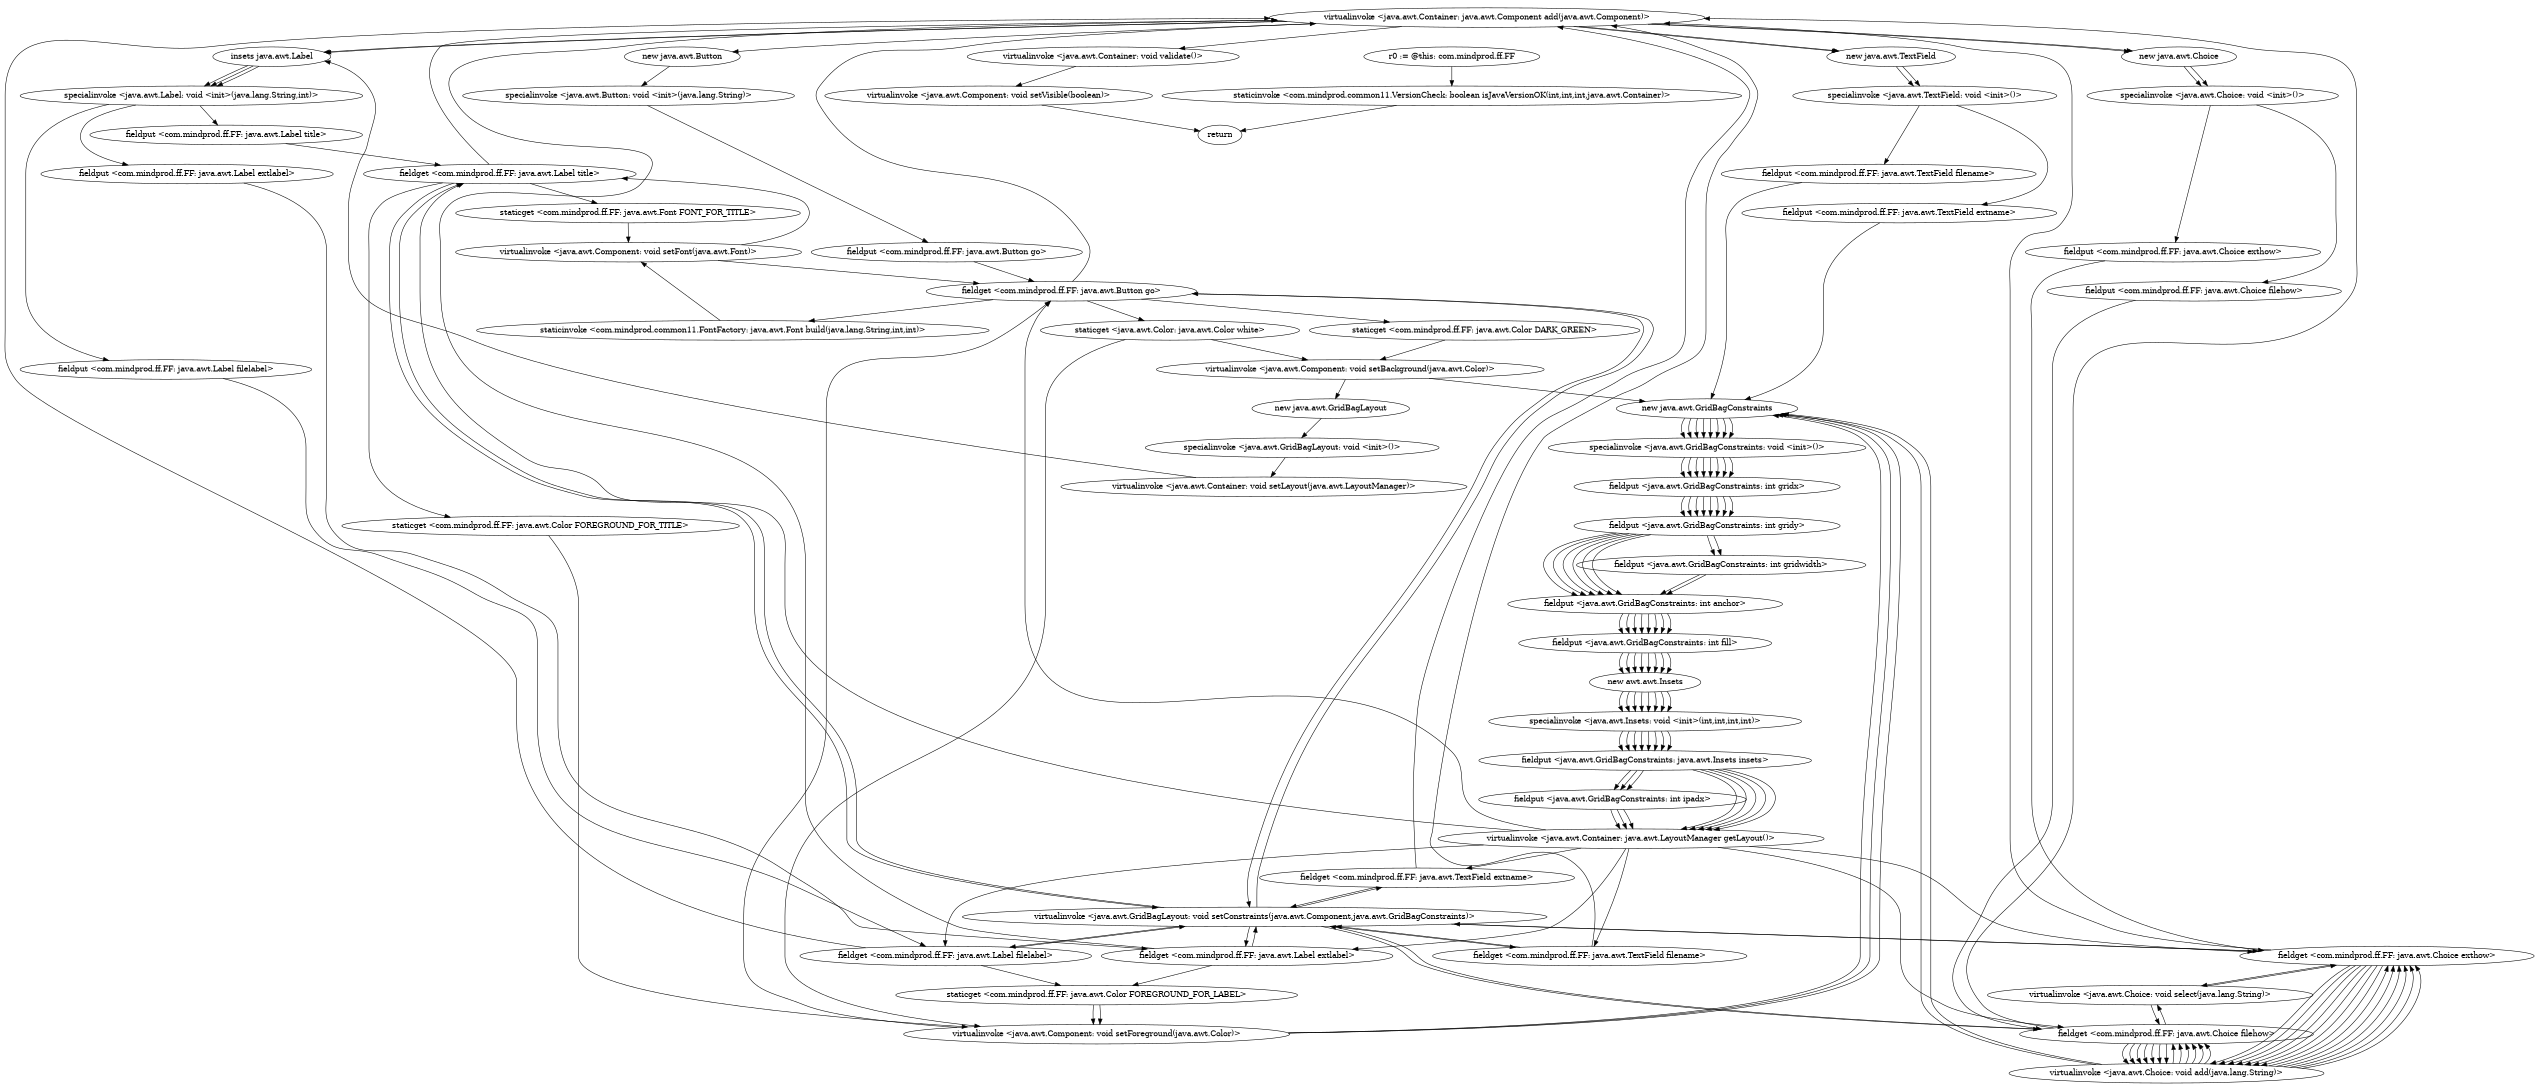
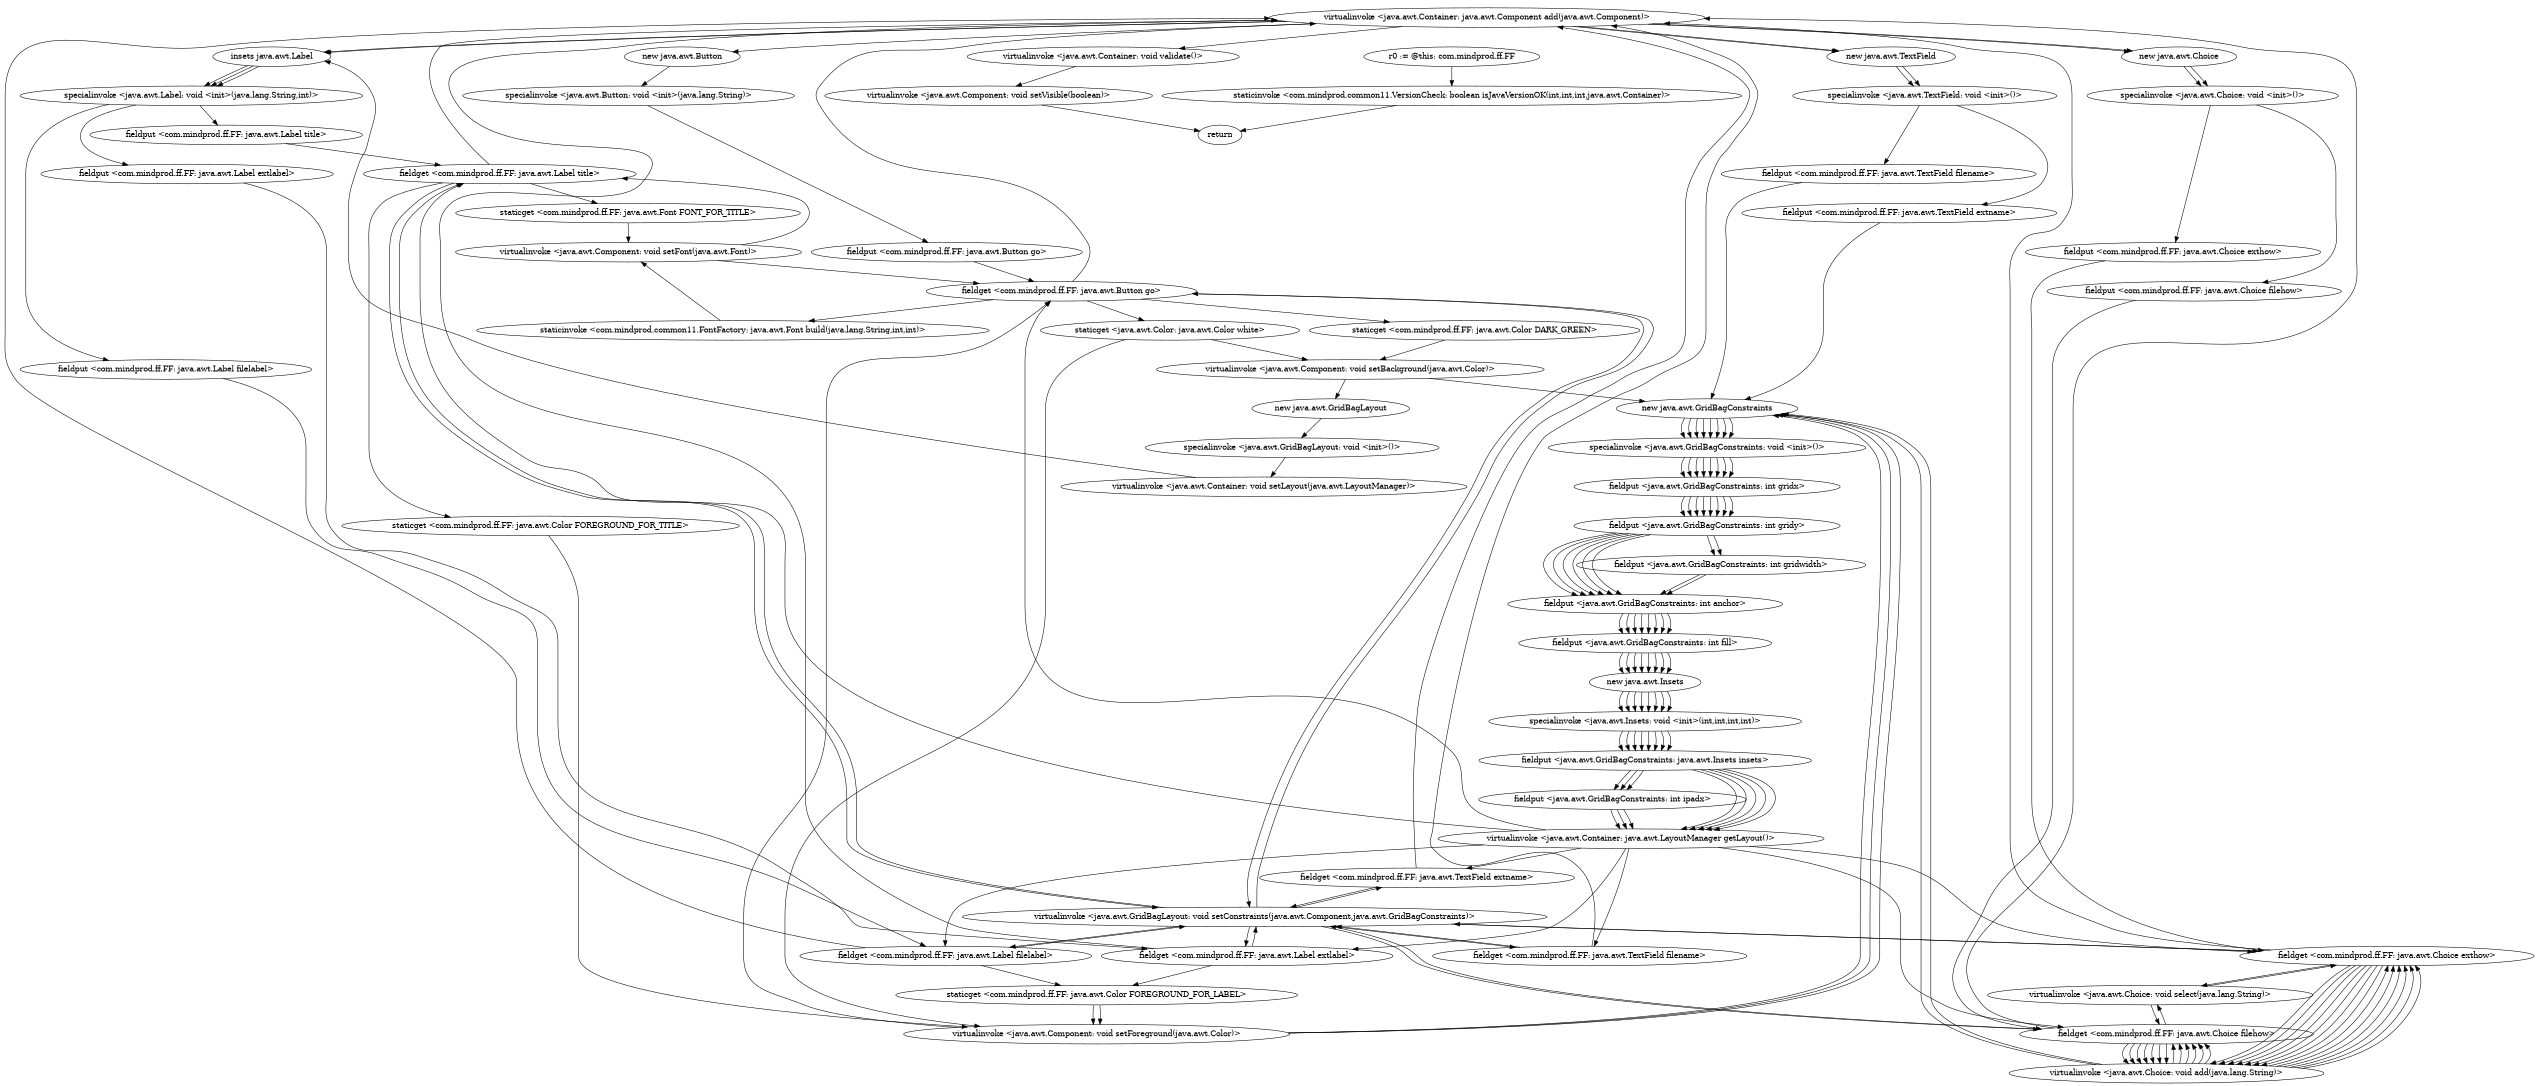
node "new awt.awt.Insets": label "new awt.awt.Insets" -> "new java.awt.Insets"
